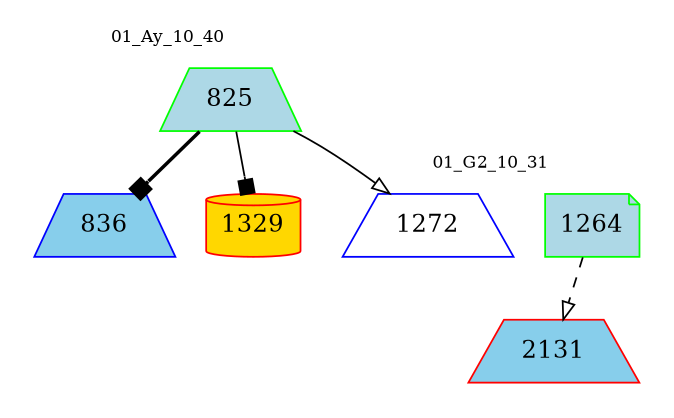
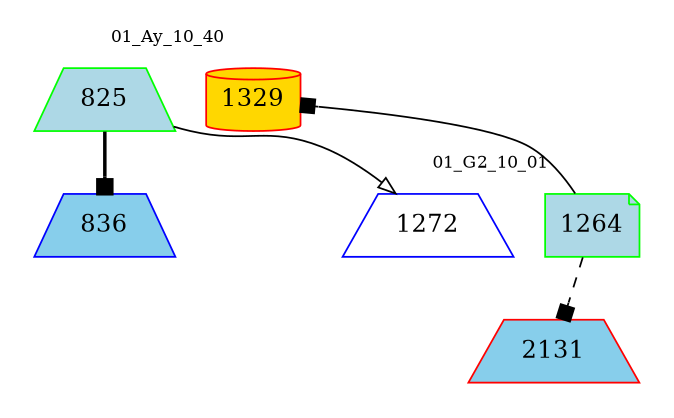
edge "825" -> "1329": now "1264" -> "1329"
cluster "01_G2_10_31": label "01_G2_10_31" -> "01_G2_10_01"
edge "1264" -> "2131": arrowhead onormal -> box
